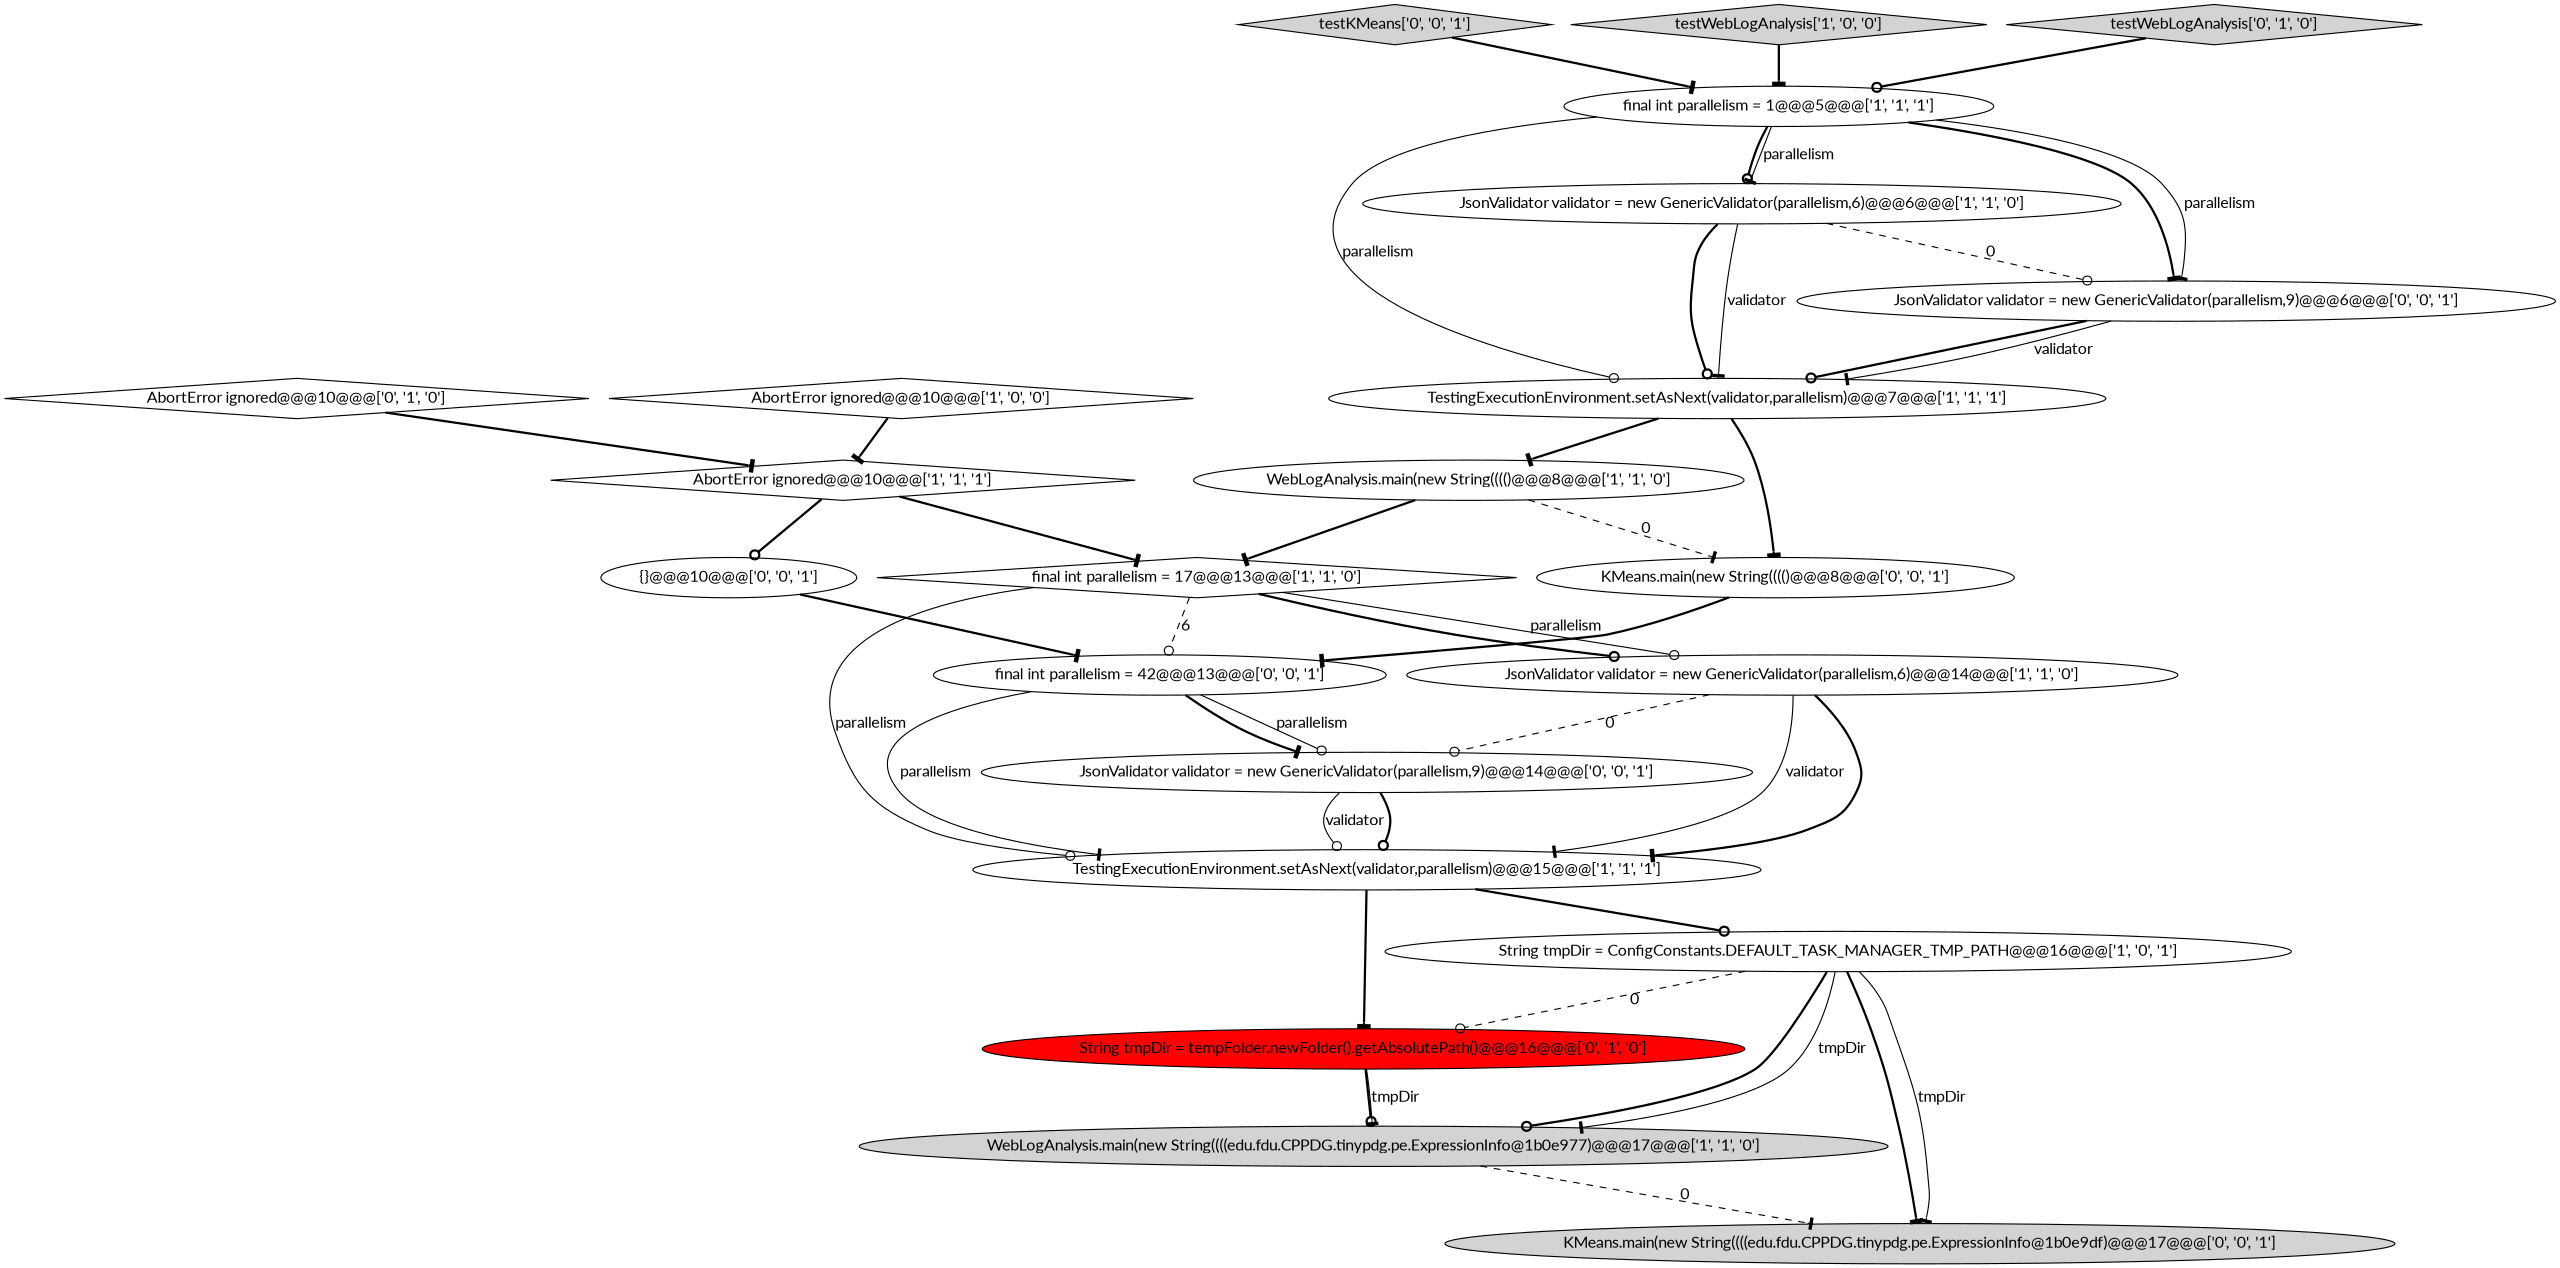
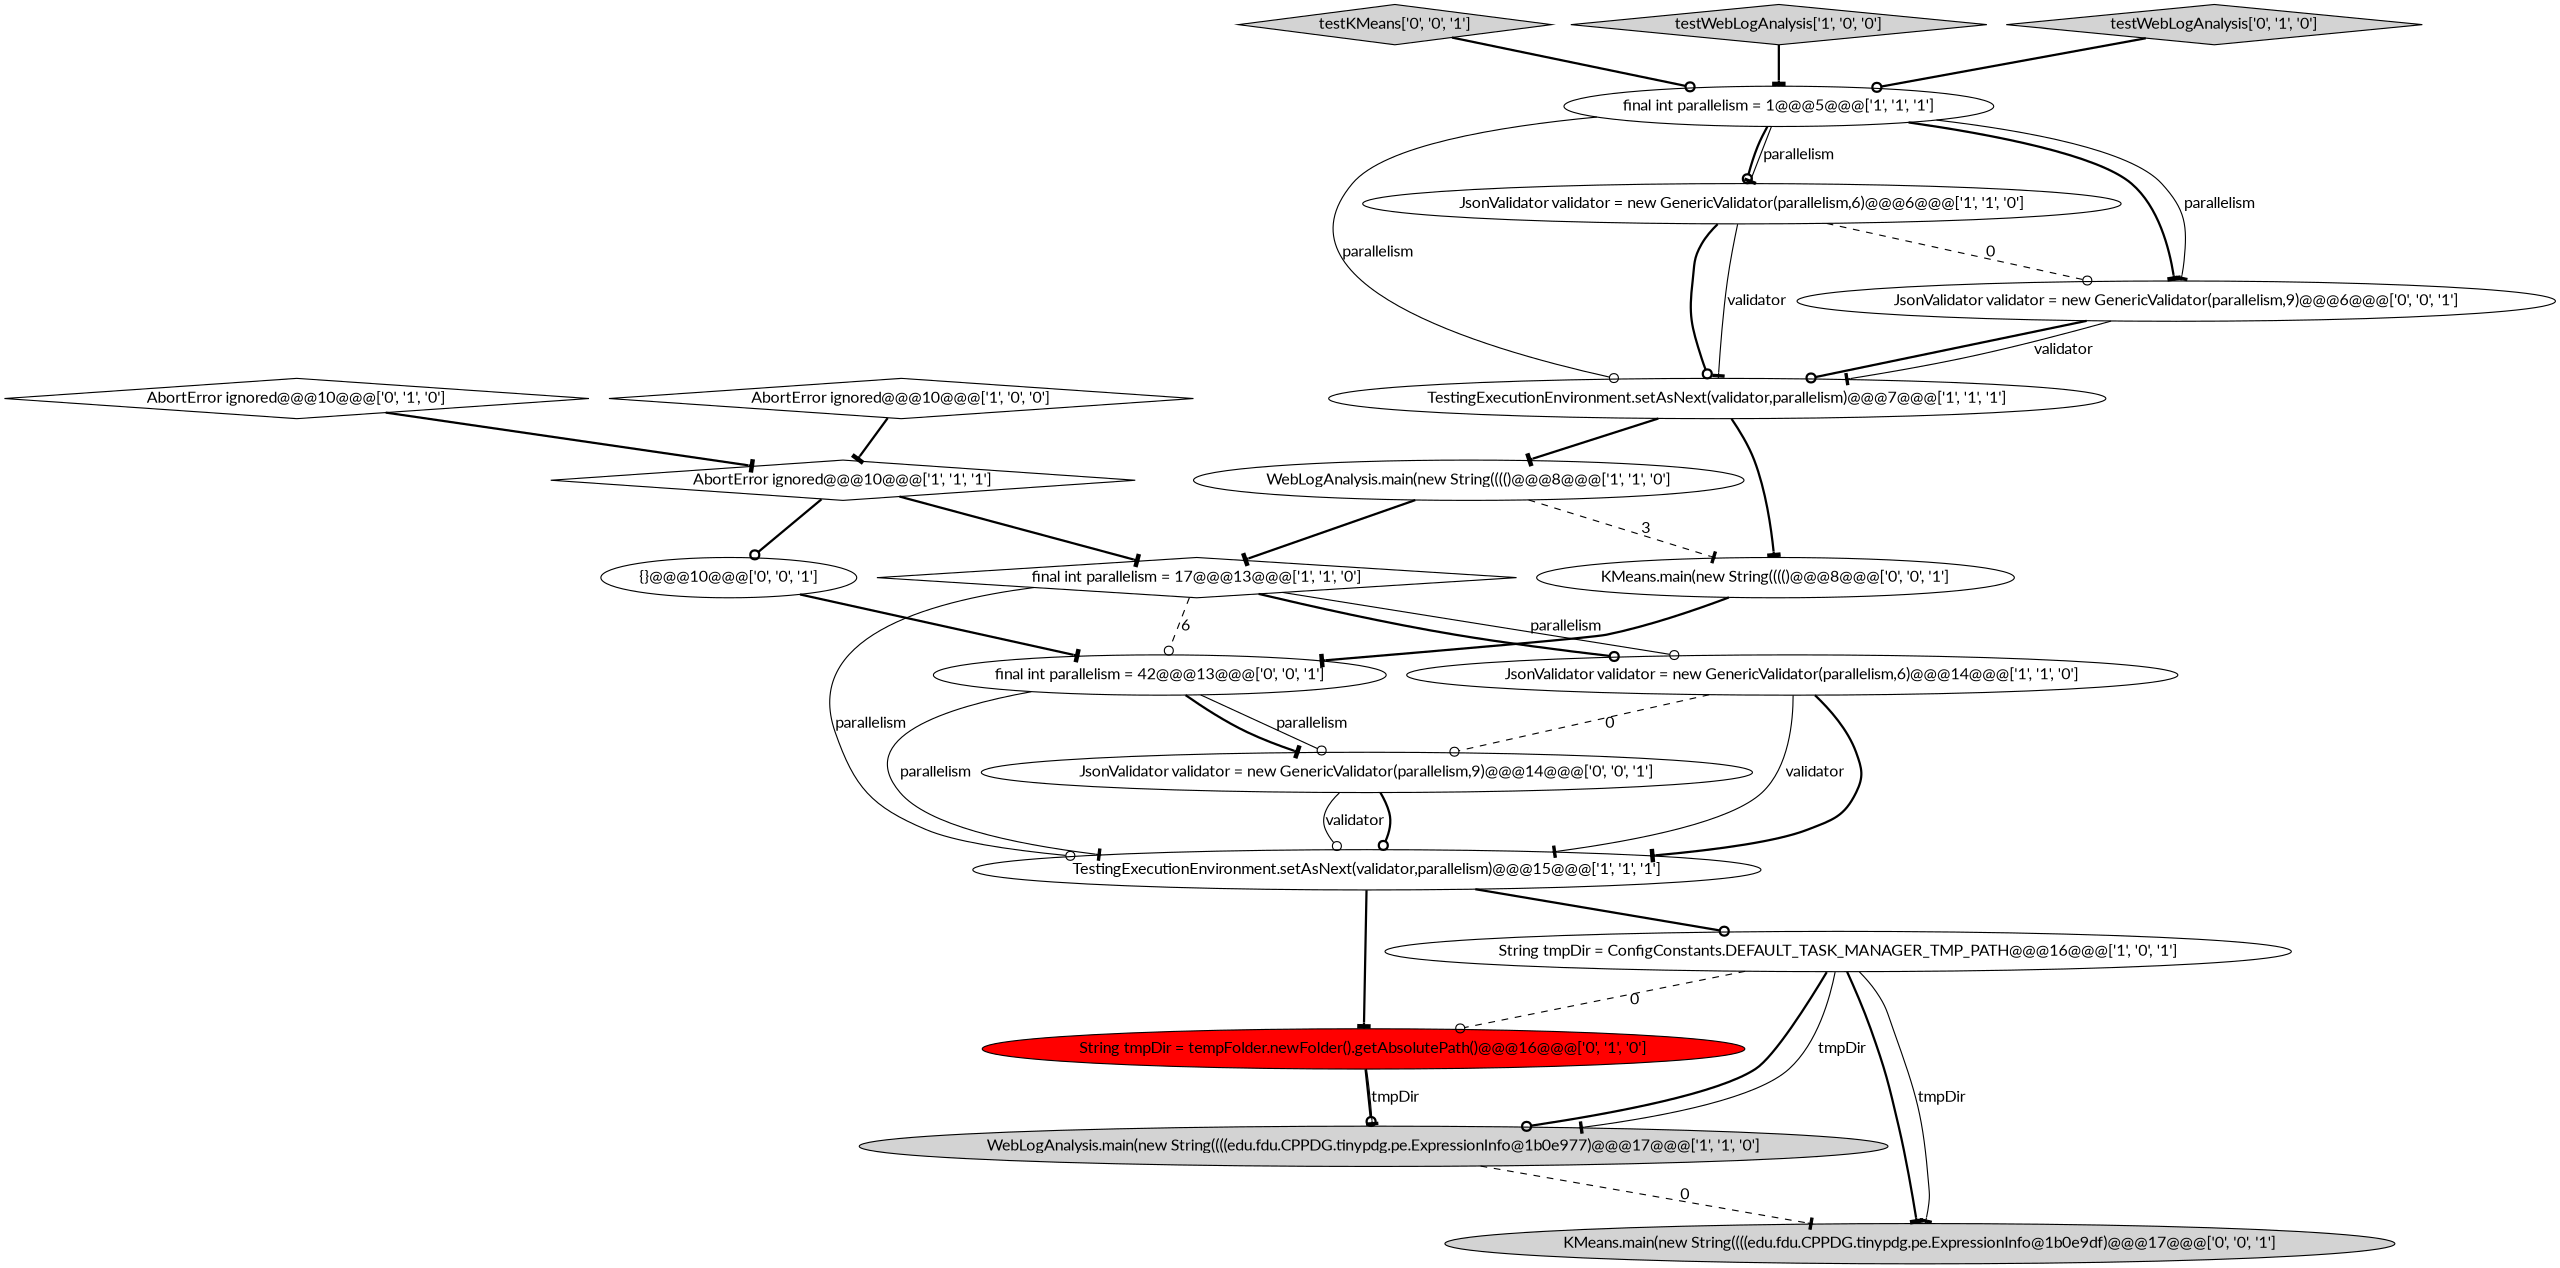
edge "testKMeans['0', '0', '1']" -> "final int parallelism = 1@@@5@@@['1', '1', '1']": arrowhead tee -> odot
edge "WebLogAnalysis.main(new String(((()@@@8@@@['1', '1', '0']" -> "KMeans.main(new String(((()@@@8@@@['0', '0', '1']": label "0" -> "3"
